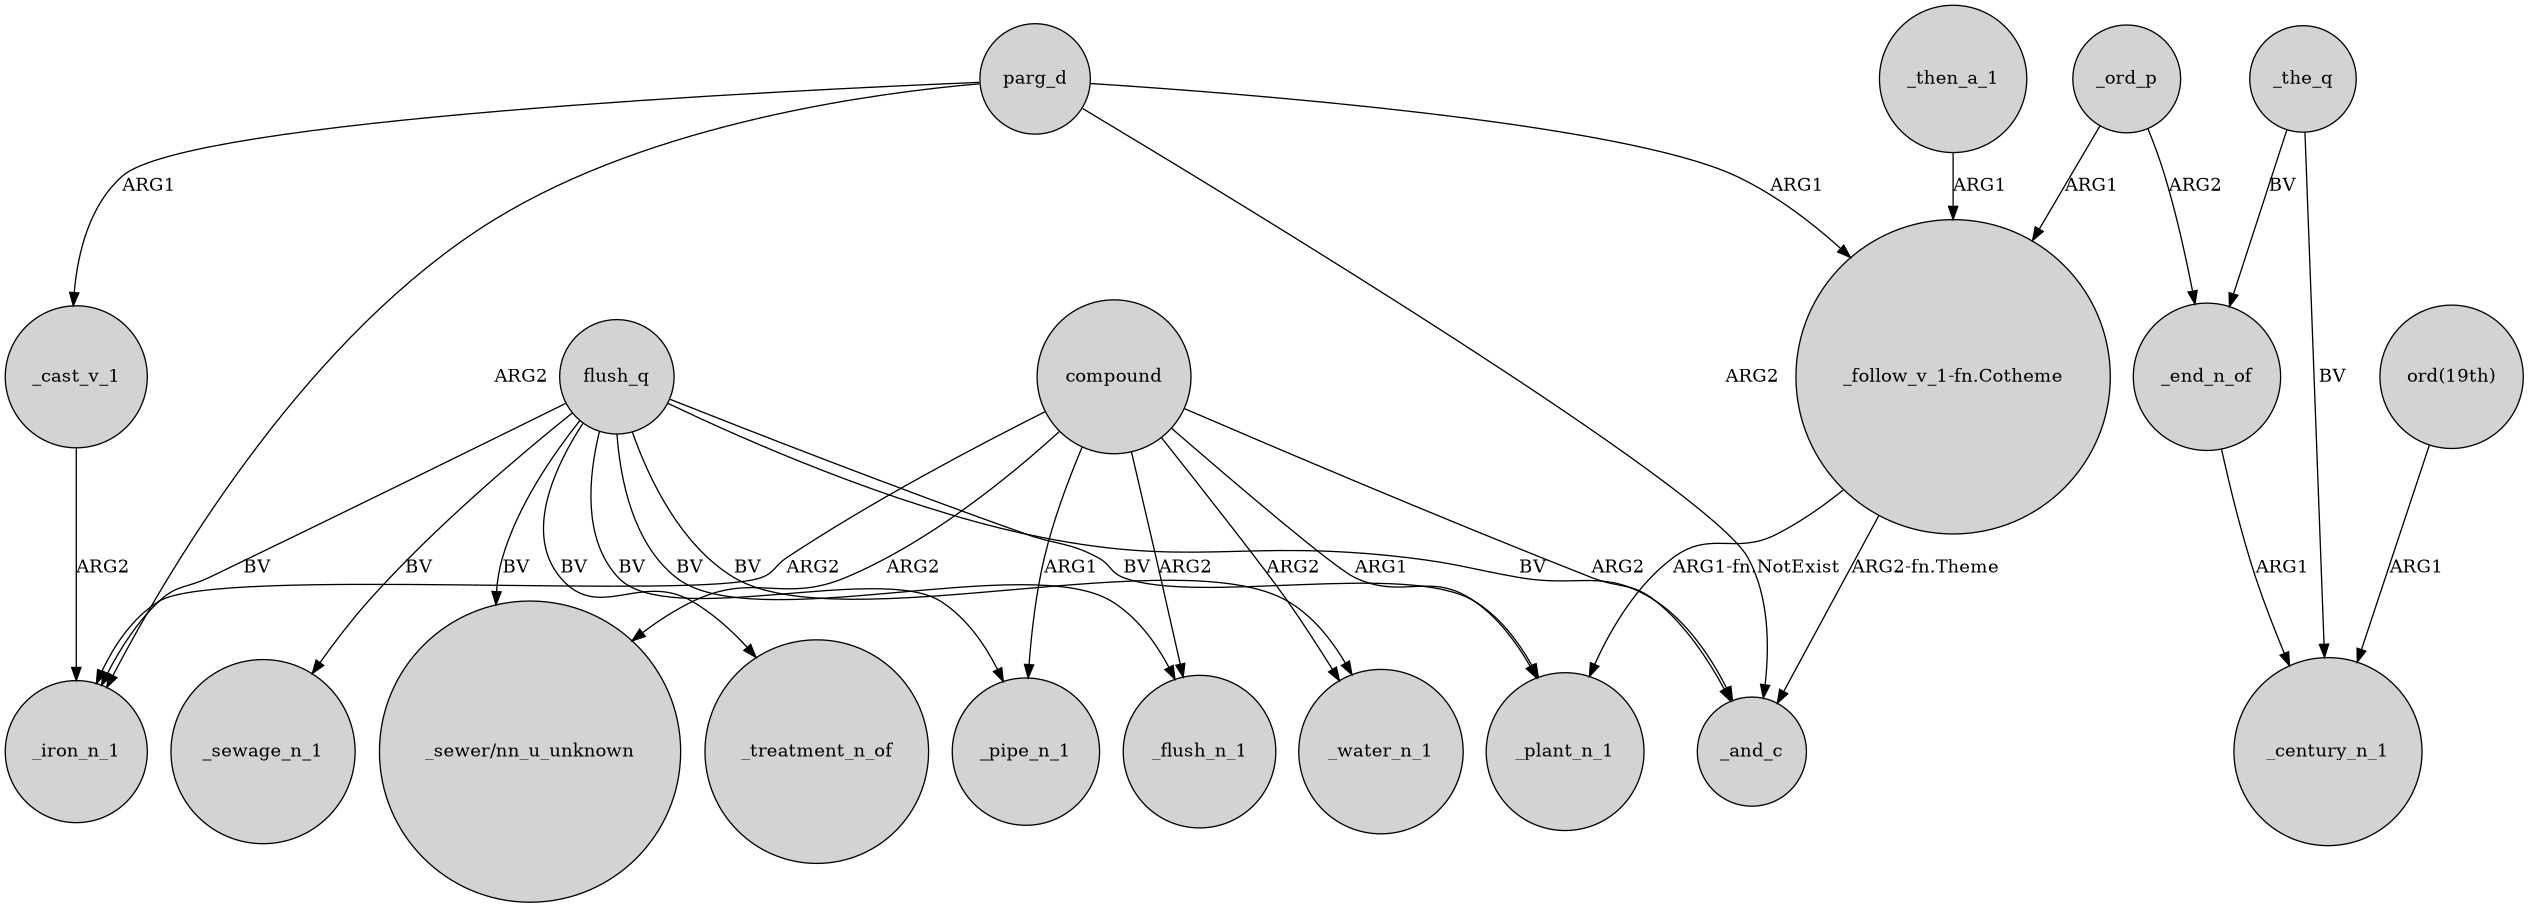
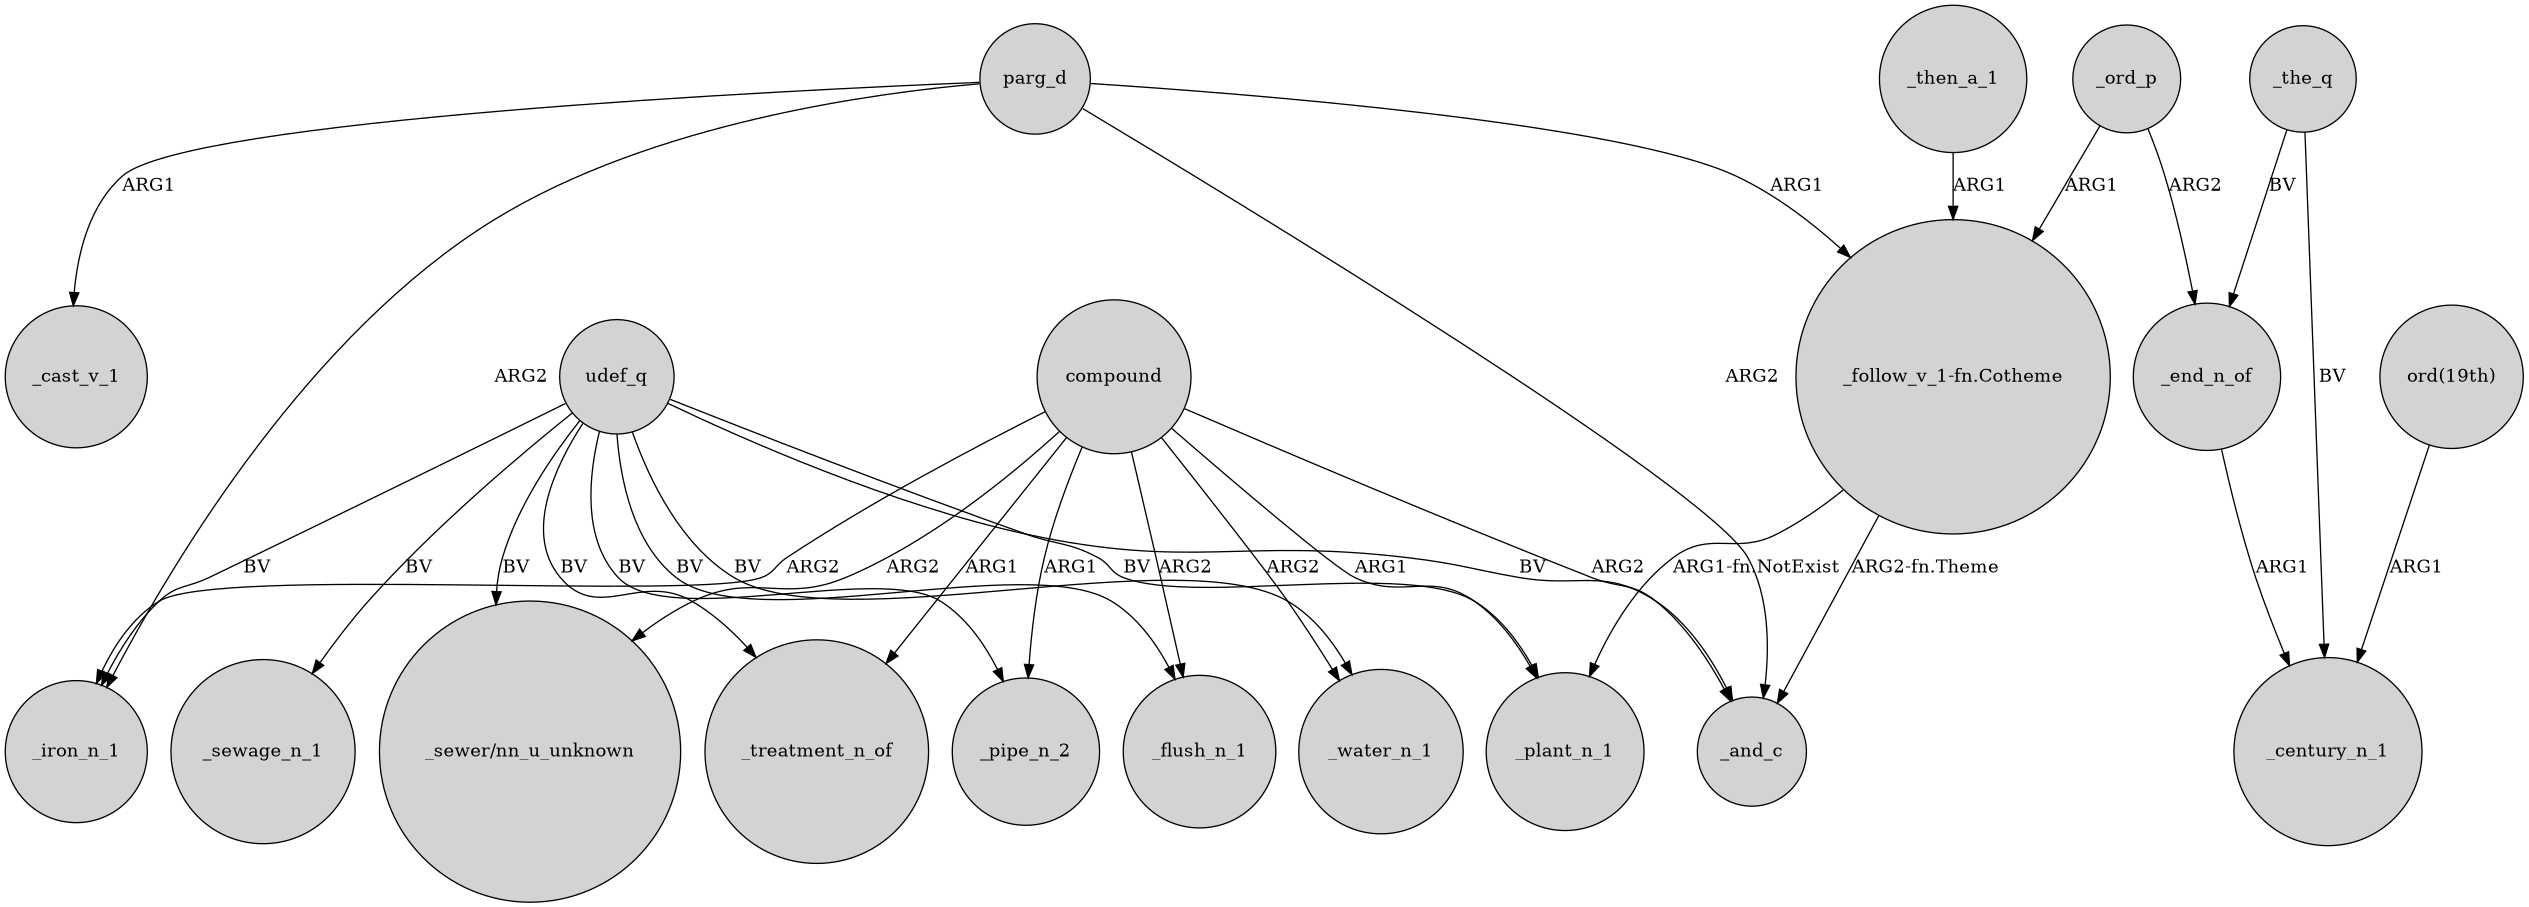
node "flush_q": label "flush_q" -> "udef_q"
edge "compound" -> "_treatment_n_of": added, label "ARG1"
edge "_cast_v_1" -> "_iron_n_1": removed, label "ARG2"
node "_pipe_n_1": label "_pipe_n_1" -> "_pipe_n_2"
